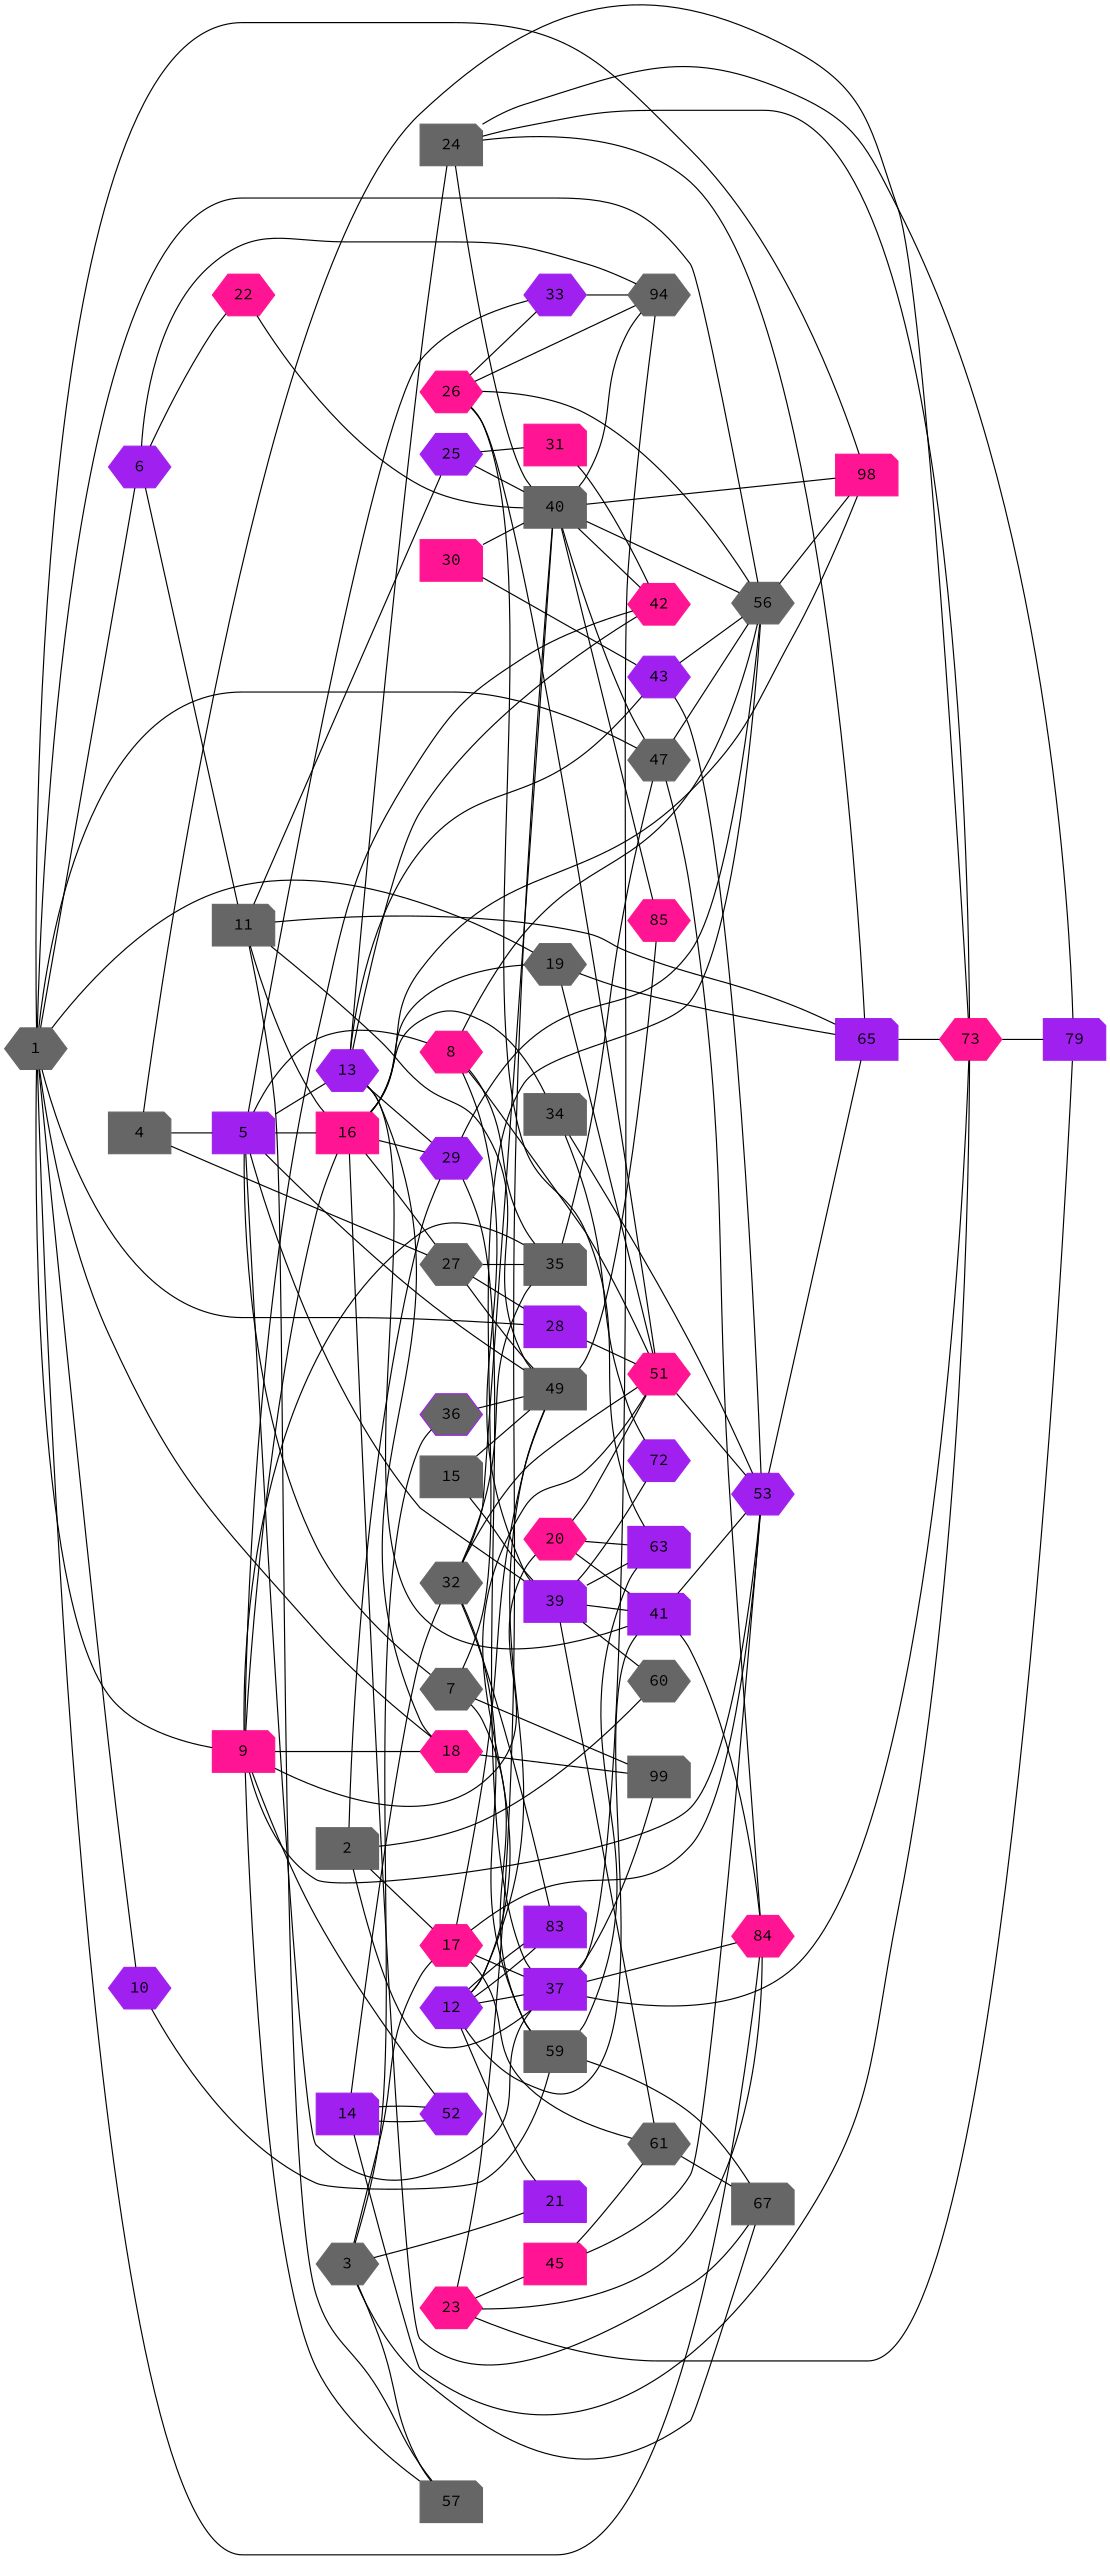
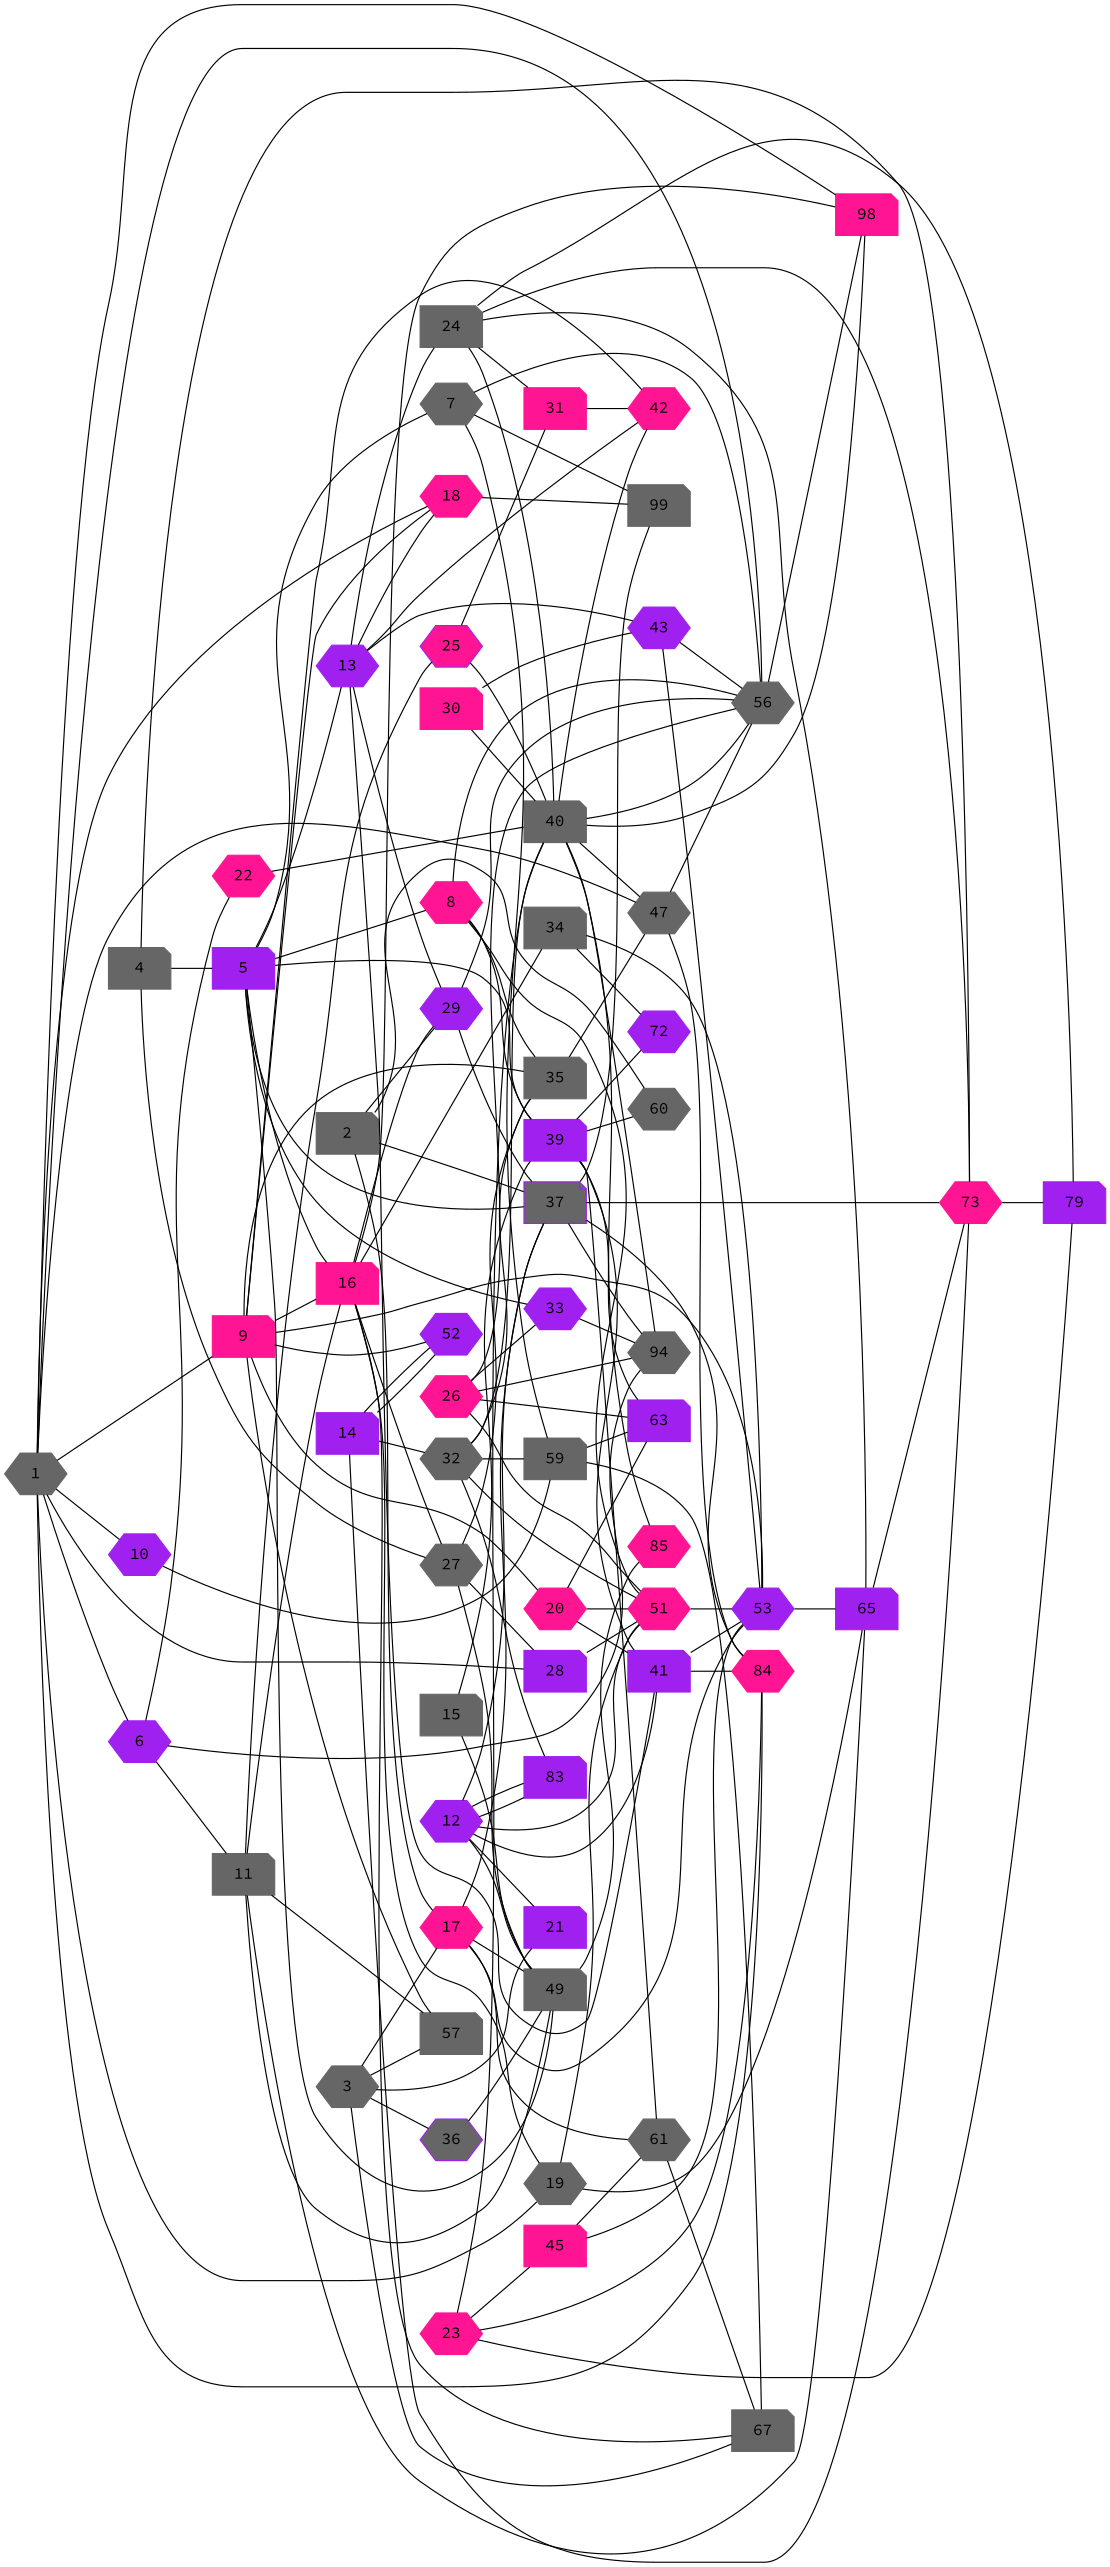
edge "24" -- "31": added
node "25": fillcolor purple -> deeppink
node "37": fillcolor purple -> gray40
